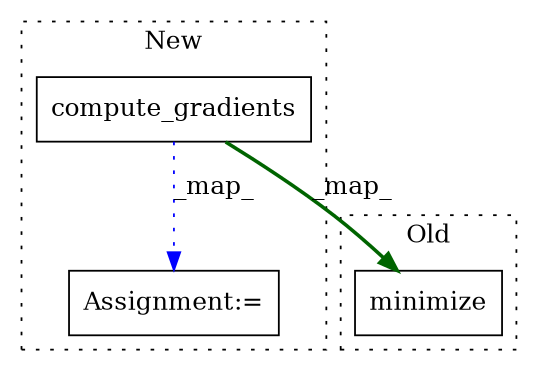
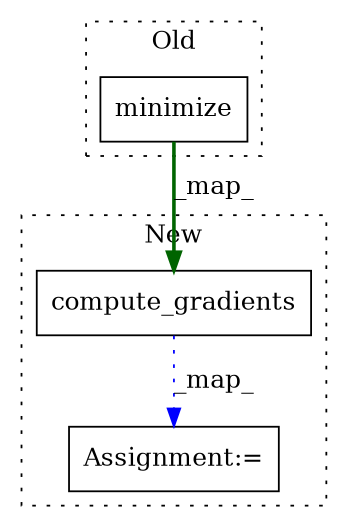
edge "compute_gradients" -> "minimize": reversed
